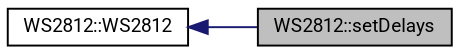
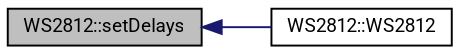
edge "WS2812::setDelays" -> "WS2812::WS2812": reversed
